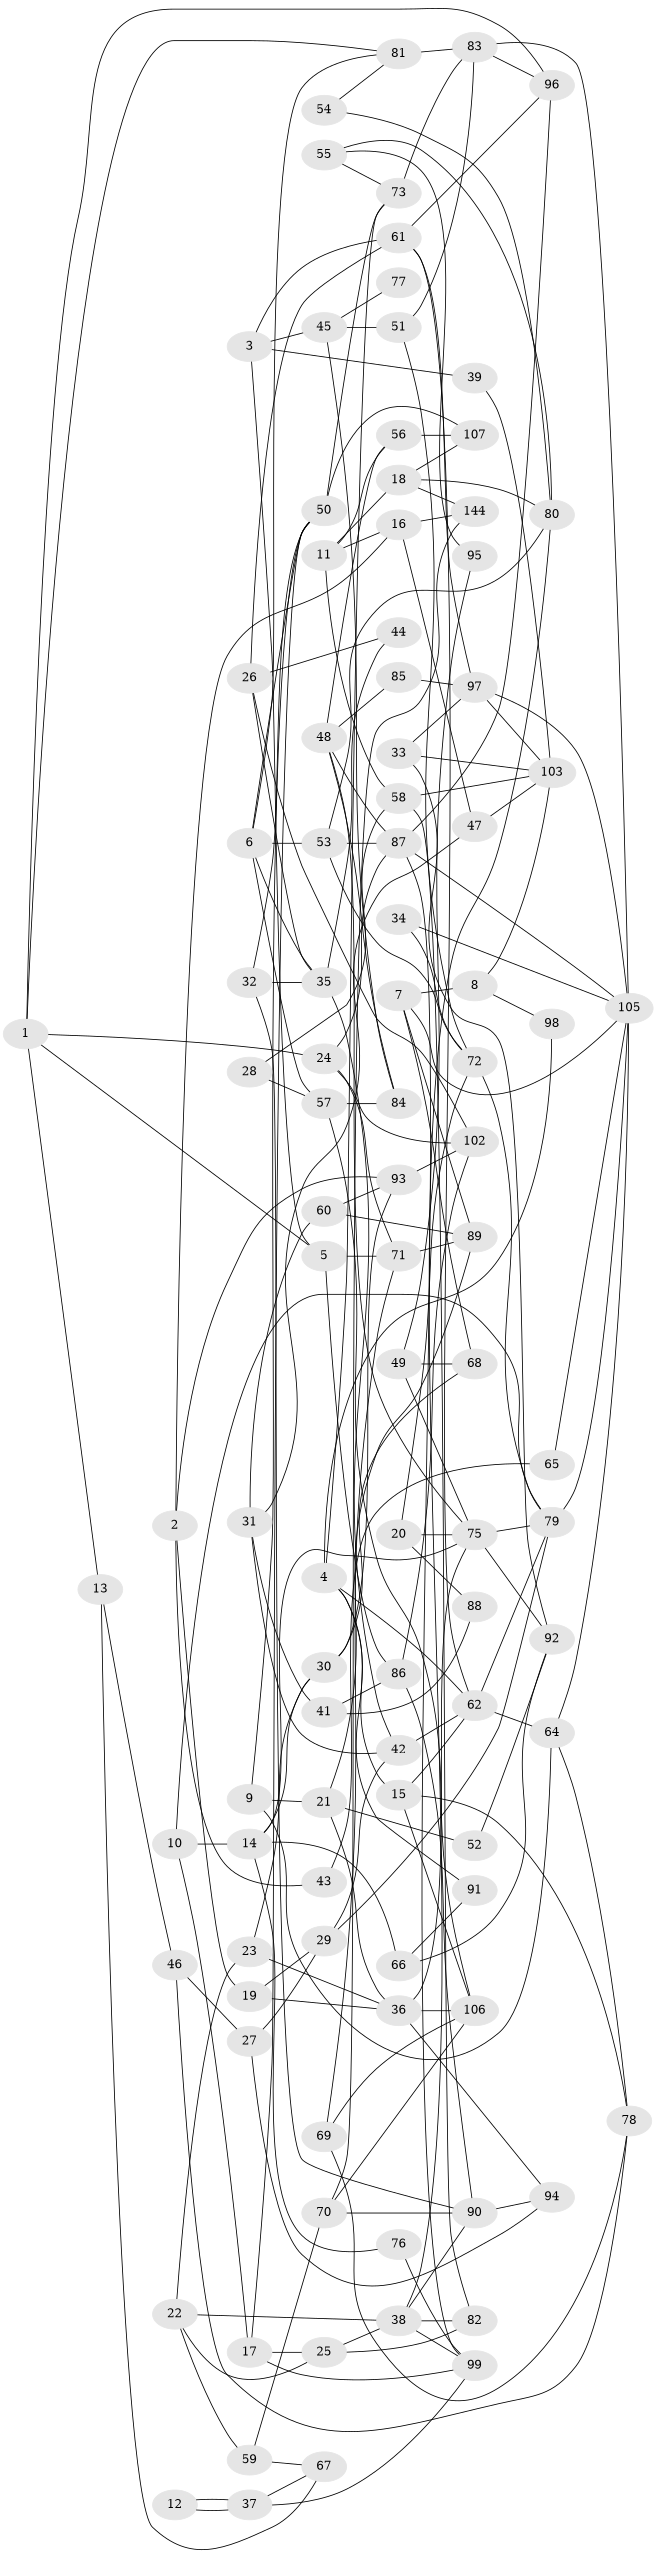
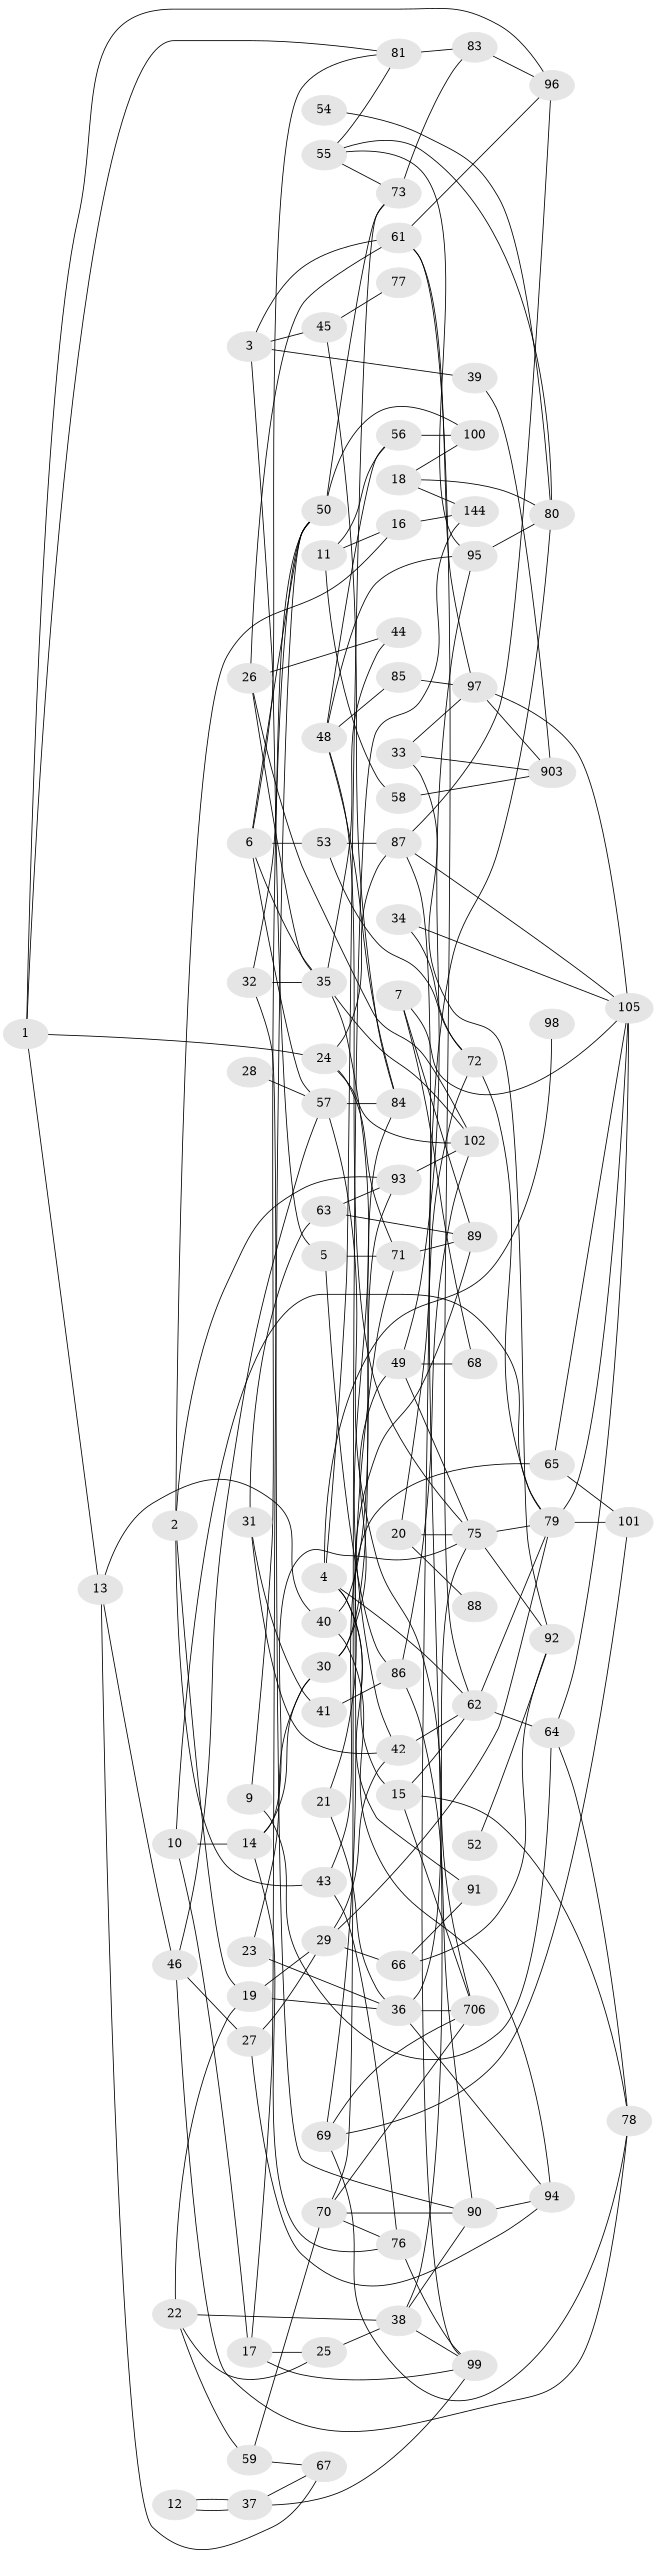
edge "81" -- "54": now "81" -- "55"
node "51": removed
node "107": label "107" -> "100"
edge "83" -- "105": removed
edge "18" -- "11": removed
edge "80" -- "53": now "80" -- "95"
node "103": label "103" -> "903"
edge "48" -- "87": now "48" -- "95"
node "47": removed
node "8": removed
edge "58" -- "28": removed
edge "35" -- "102": added
edge "1" -- "5": removed
node "60": label "60" -> "63"
edge "68" -- "30": now "49" -- "30"
node "101": added
edge "57" -- "46": added
node "40": added
edge "88" -- "41": removed
edge "9" -- "21": removed
edge "21" -- "52": removed
edge "14" -- "66": now "29" -- "66"
node "106": label "106" -> "706"
edge "43" -- "76": added
edge "23" -- "22": now "19" -- "22"
edge "70" -- "76": added
node "82": removed
